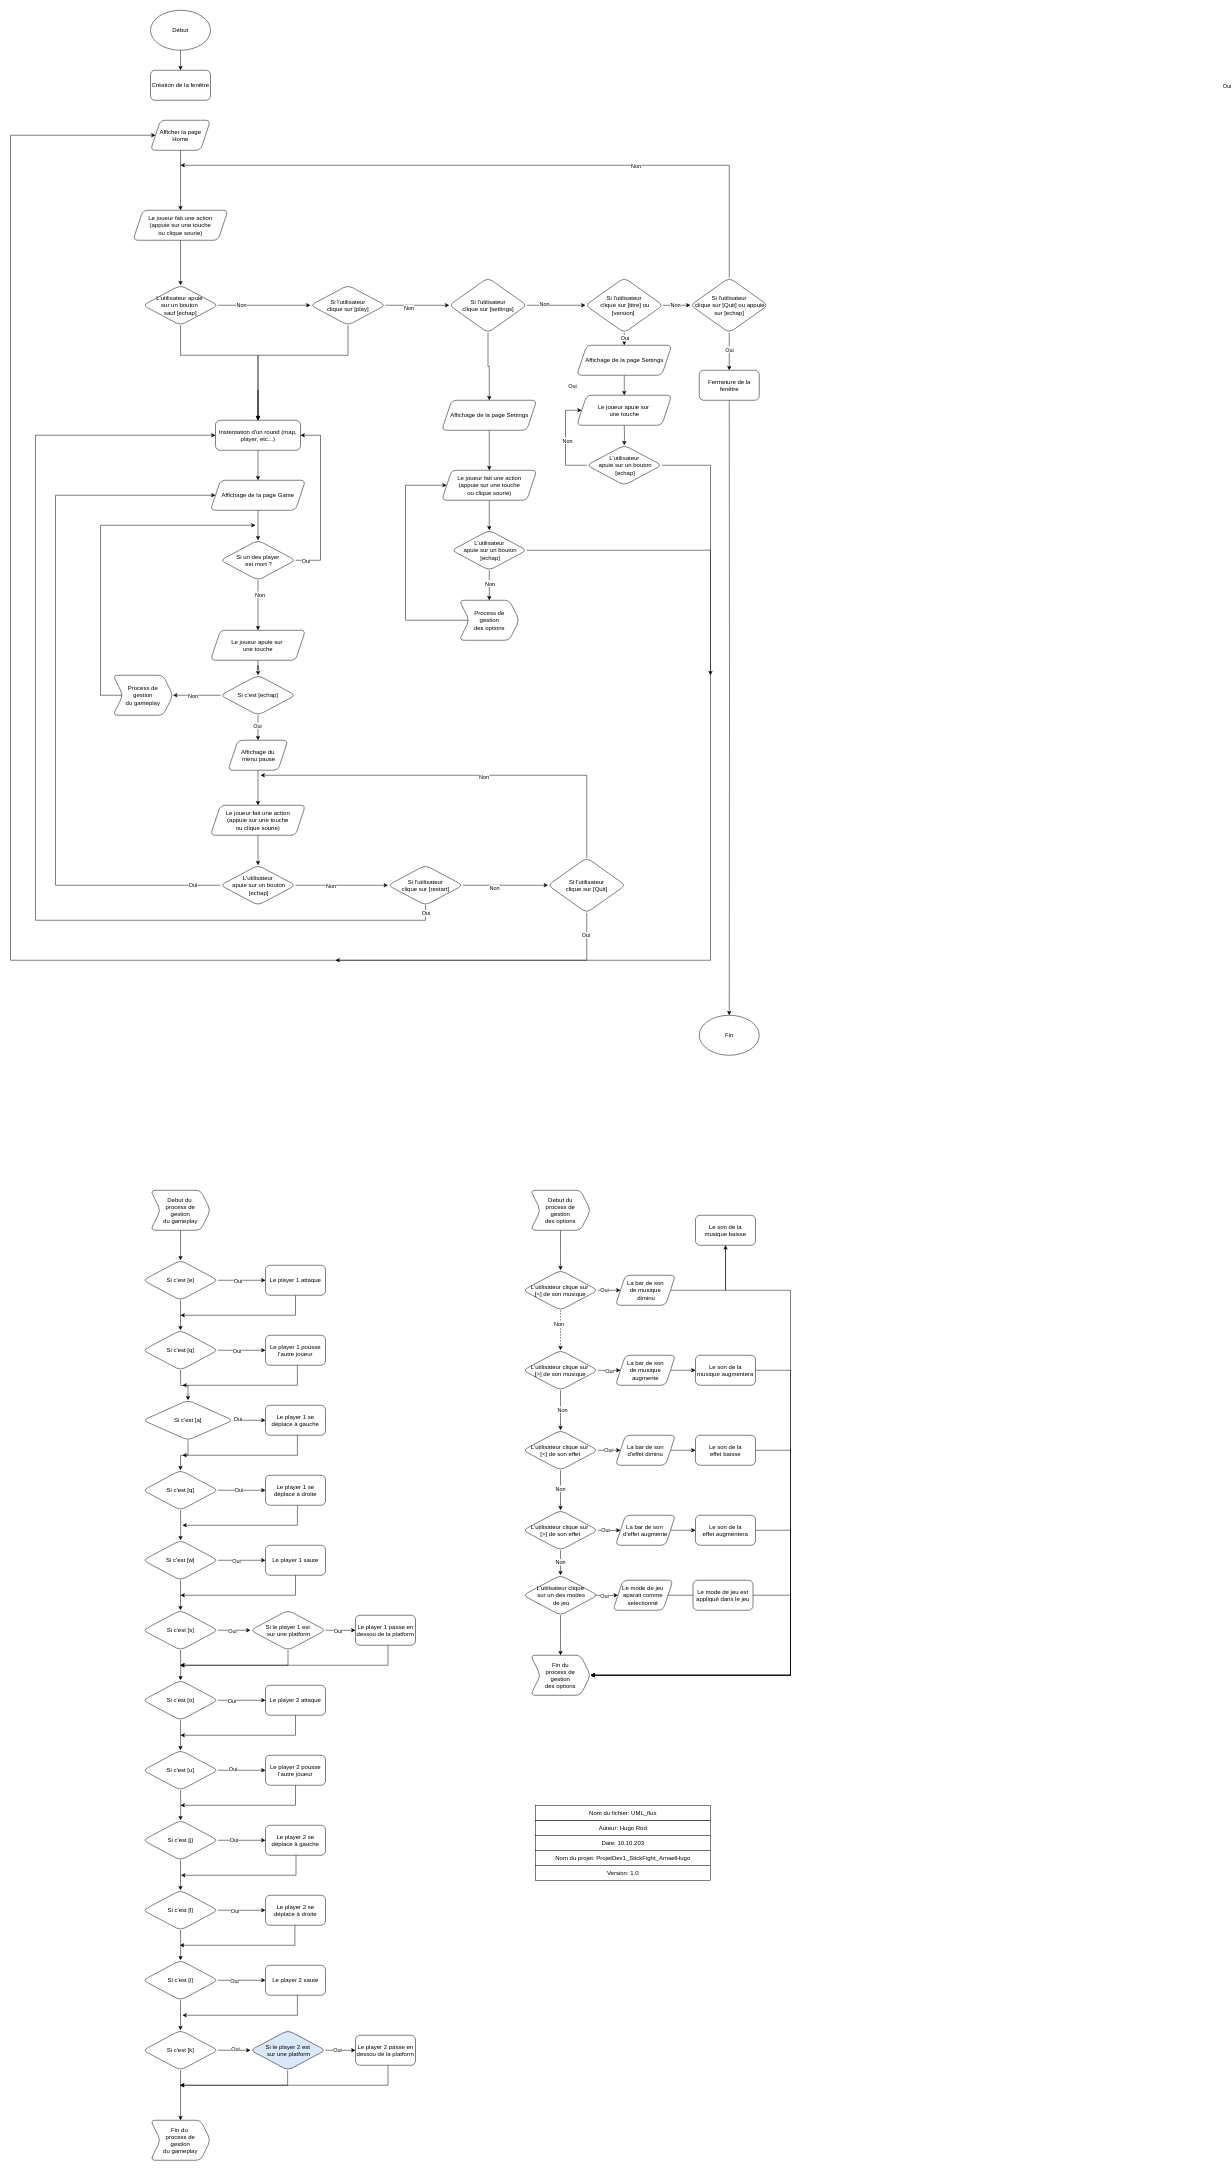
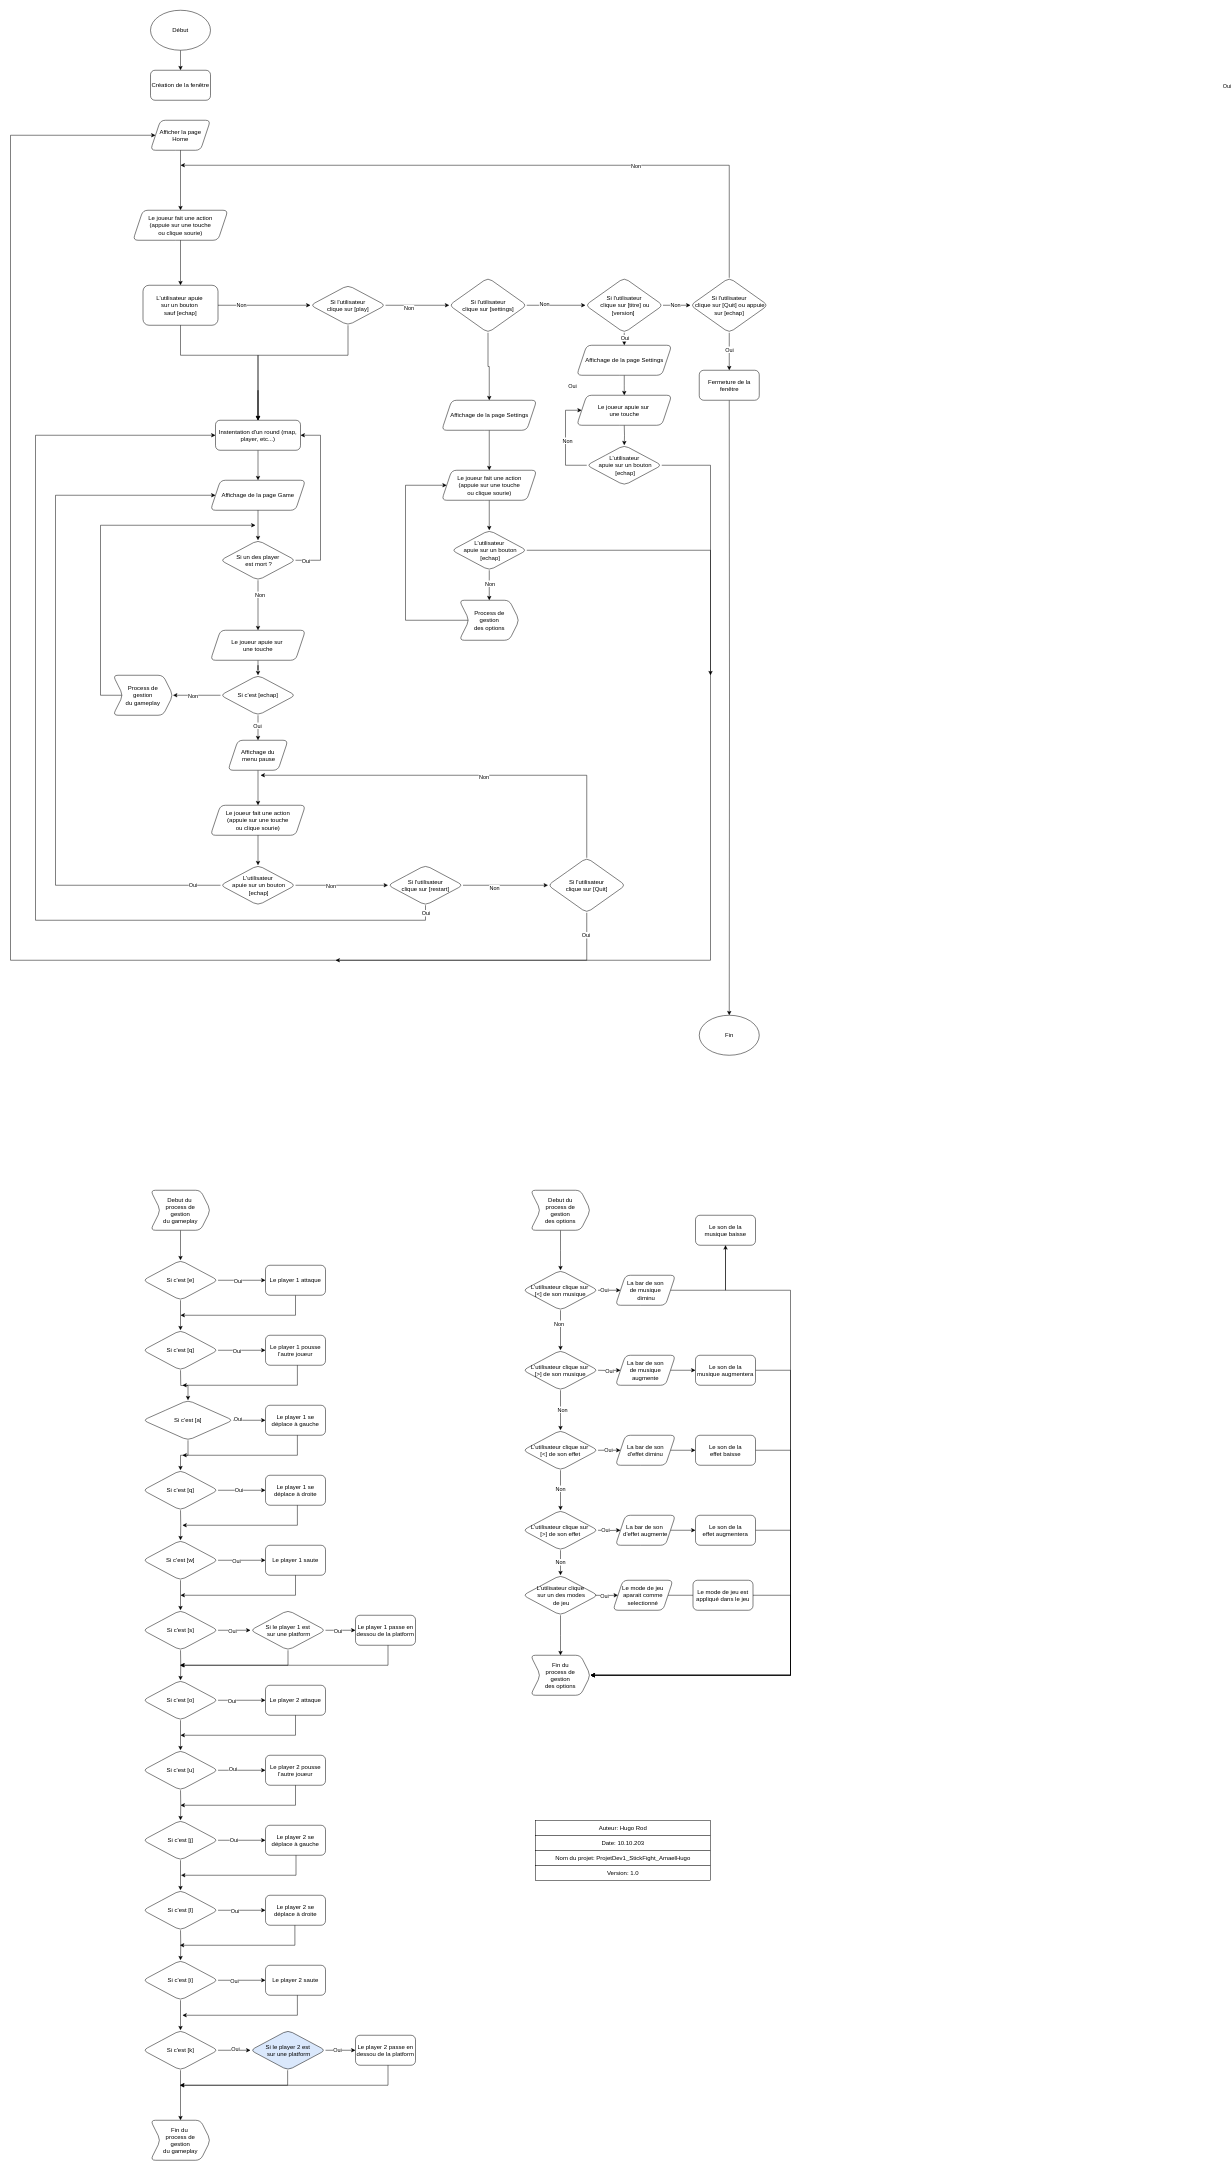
node "L'utilisateur apuie sur un bouton sauf [echap]": shape diamond -> rounded rectangle
edge "L'utilisateur clique sur [<] de son musique" -> "L'utilisateur clique sur [>] de son musique": style dashed -> solid
node "Nom du fichier: UML_flux": removed
